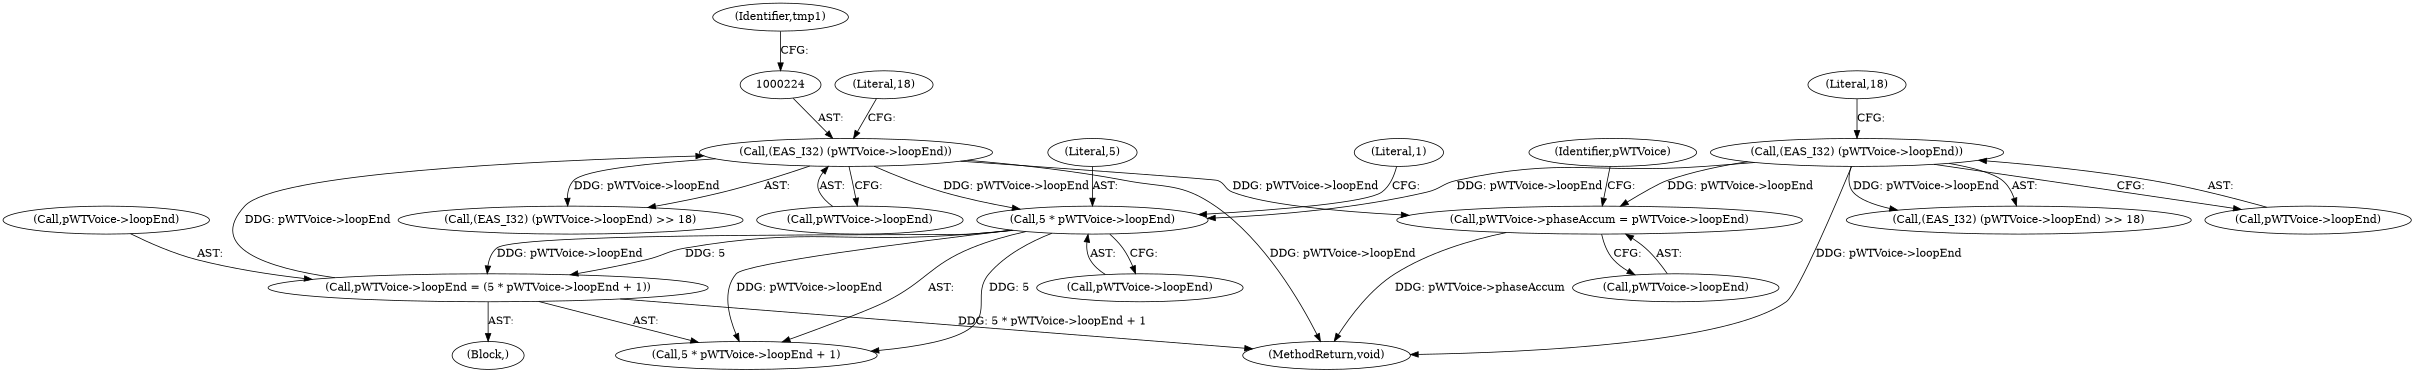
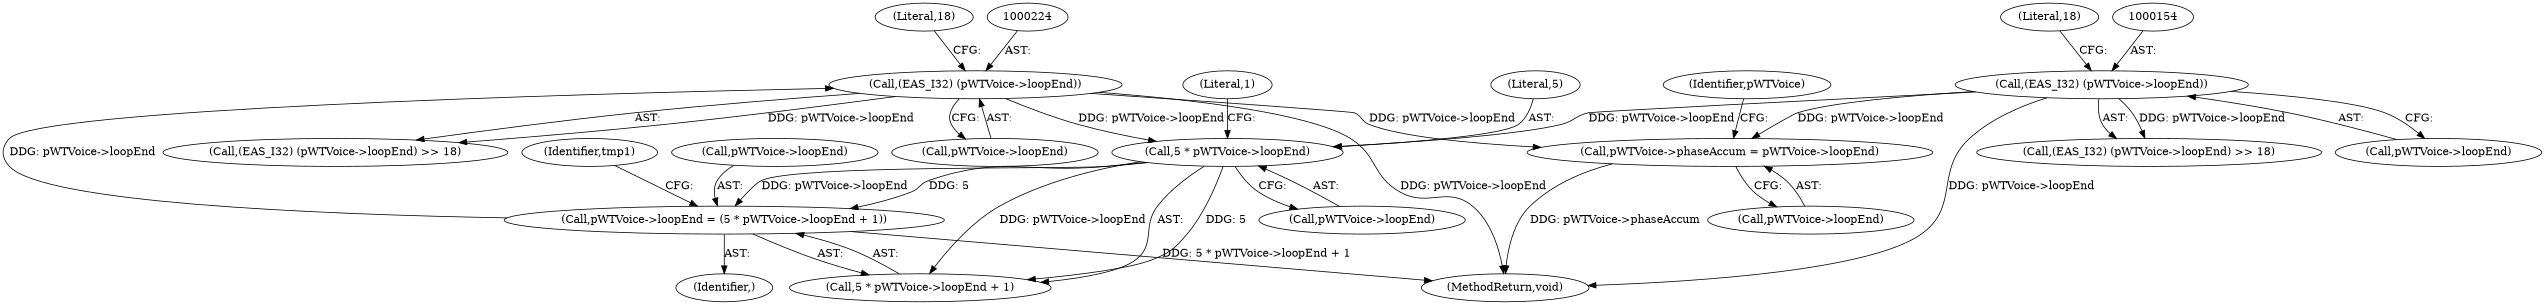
node "1000154": added
edge "(Identifier,tmp1)" -> "1000224": now "(Identifier,tmp1)" -> "(Call,pWTVoice->loopEnd = (5 * pWTVoice->loopEnd + 1))"
edge "(Call,5 * pWTVoice->loopEnd + 1)" -> "(Call,pWTVoice->loopEnd = (5 * pWTVoice->loopEnd + 1))": added, label "AST:"
node "(Block,)": label "(Block,)" -> "(Identifier,)"
